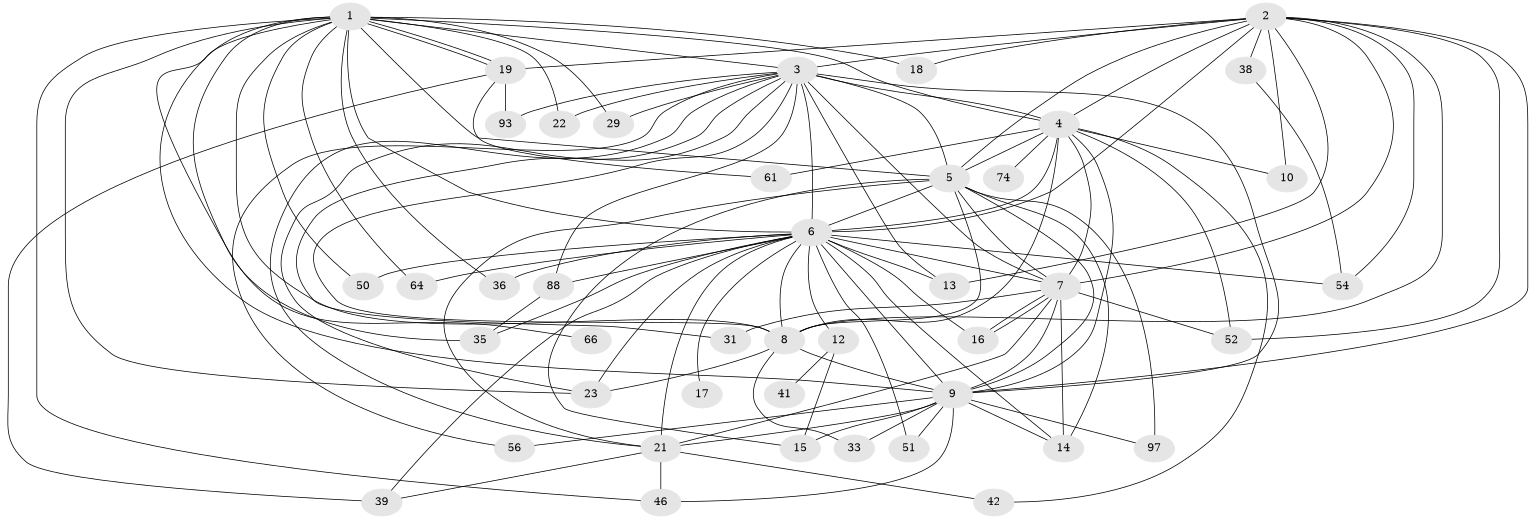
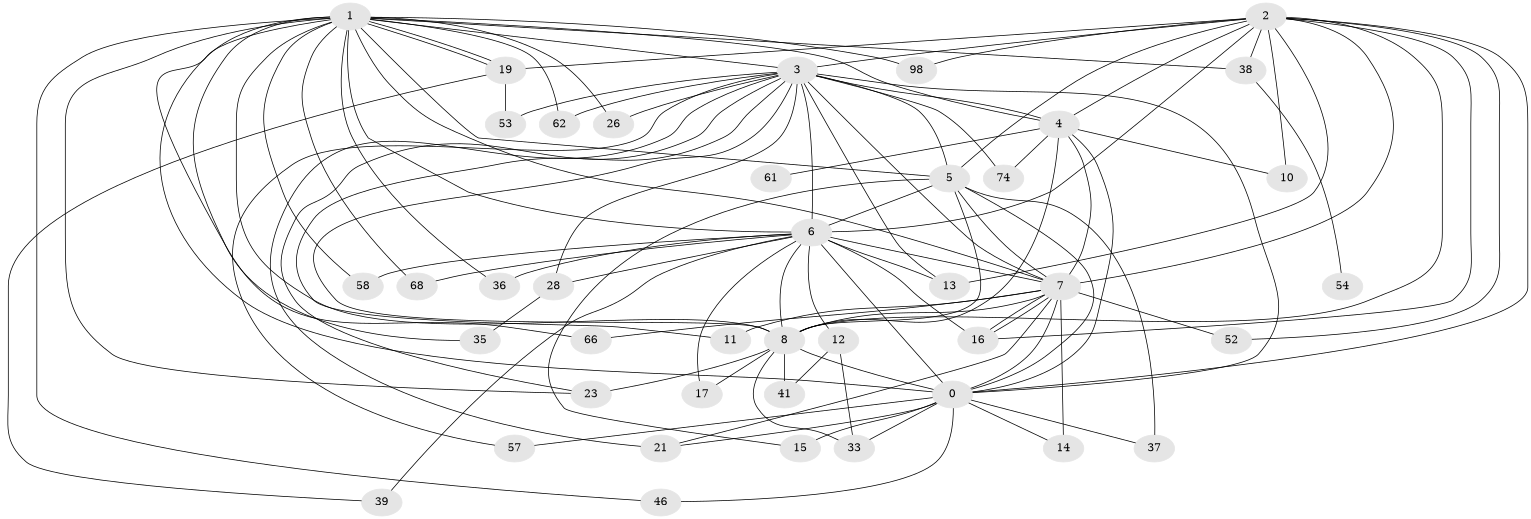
edge "1" -- "38": added
node "18": label "18" -> "98"
edge "3" -- "74": added
edge "2" -- "54": now "2" -- "16"
node "93": label "93" -> "53"
node "22": label "22" -> "62"
node "29": label "29" -> "26"
edge "4" -- "5": removed
edge "19" -- "61": removed
edge "1" -- "7": added
edge "4" -- "6": removed
edge "4" -- "52": removed
edge "5" -- "21": removed
edge "6" -- "54": removed
edge "6" -- "35": removed
edge "5" -- "14": removed
node "50": label "50" -> "58"
node "64": label "64" -> "68"
node "88": label "88" -> "28"
edge "6" -- "23": removed
edge "6" -- "21": removed
edge "7" -- "8": added
edge "7" -- "66": added
node "31": label "31" -> "11"
edge "6" -- "14": removed
edge "8" -- "17": added
edge "8" -- "41": added
edge "12" -- "15": now "12" -- "33"
node "9": label "9" -> "0"
node "56": label "56" -> "57"
node "51": removed
node "97": label "97" -> "37"
edge "21" -- "39": removed
edge "21" -- "46": removed
node "42": removed
